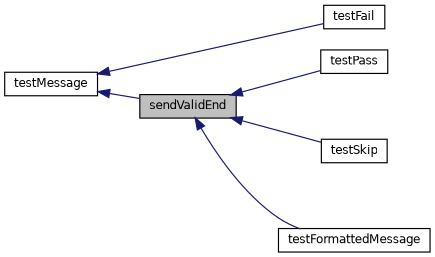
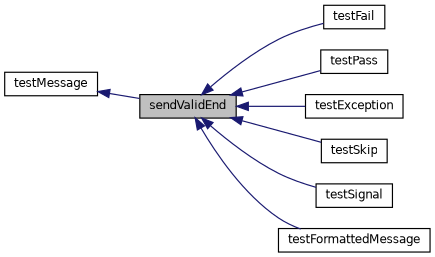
edge "testFail" -> "testMessage": now "testFail" -> "sendValidEnd"
node "testException": added
node "testSignal": added
